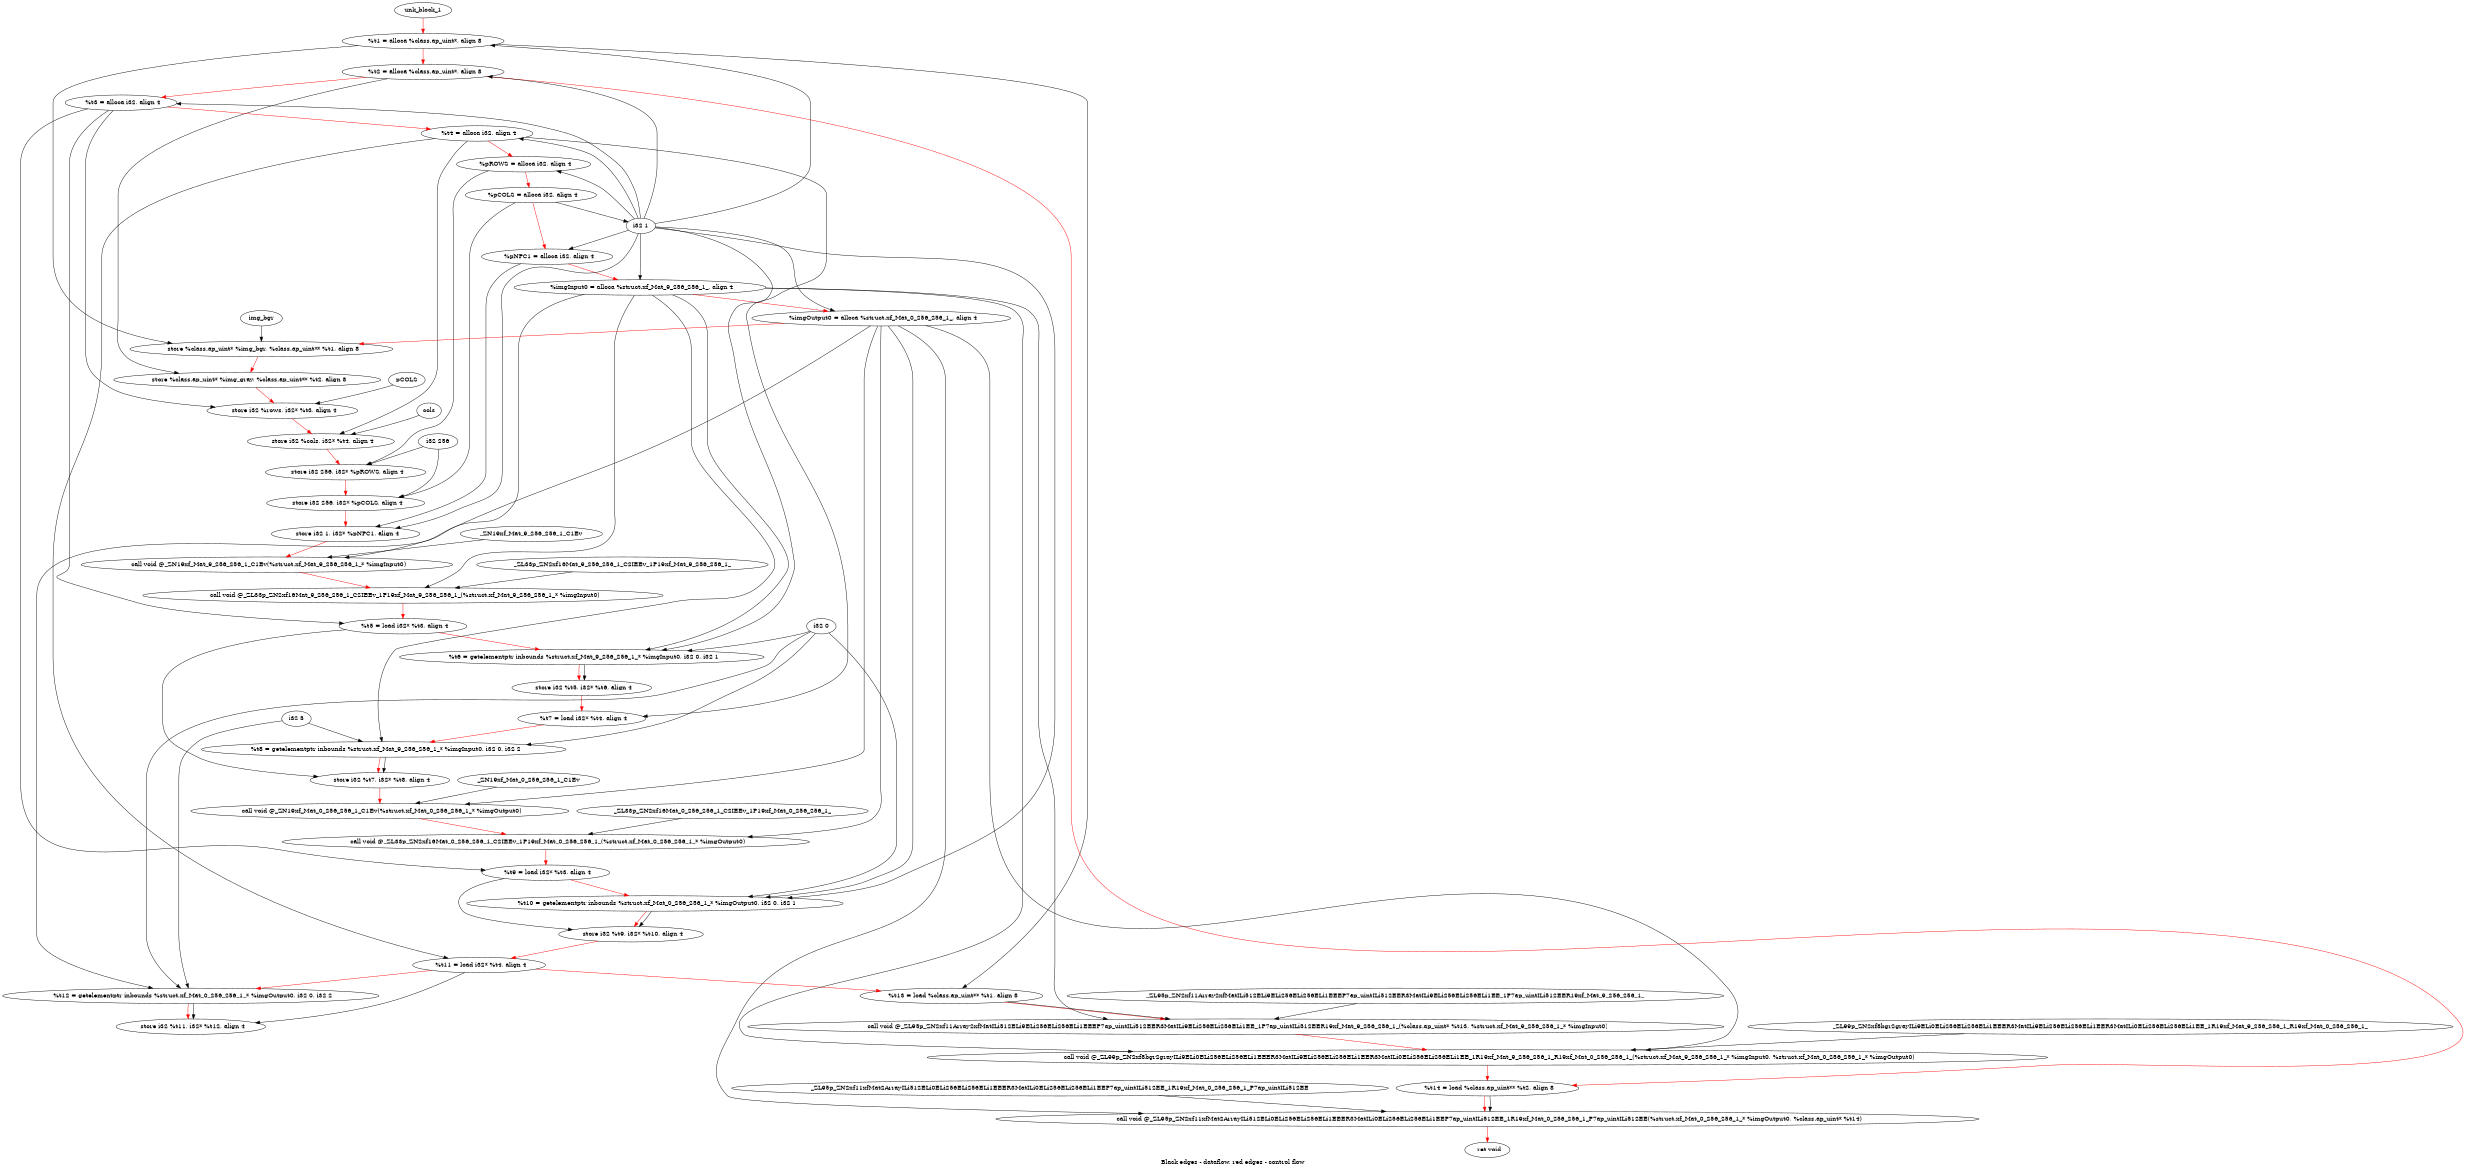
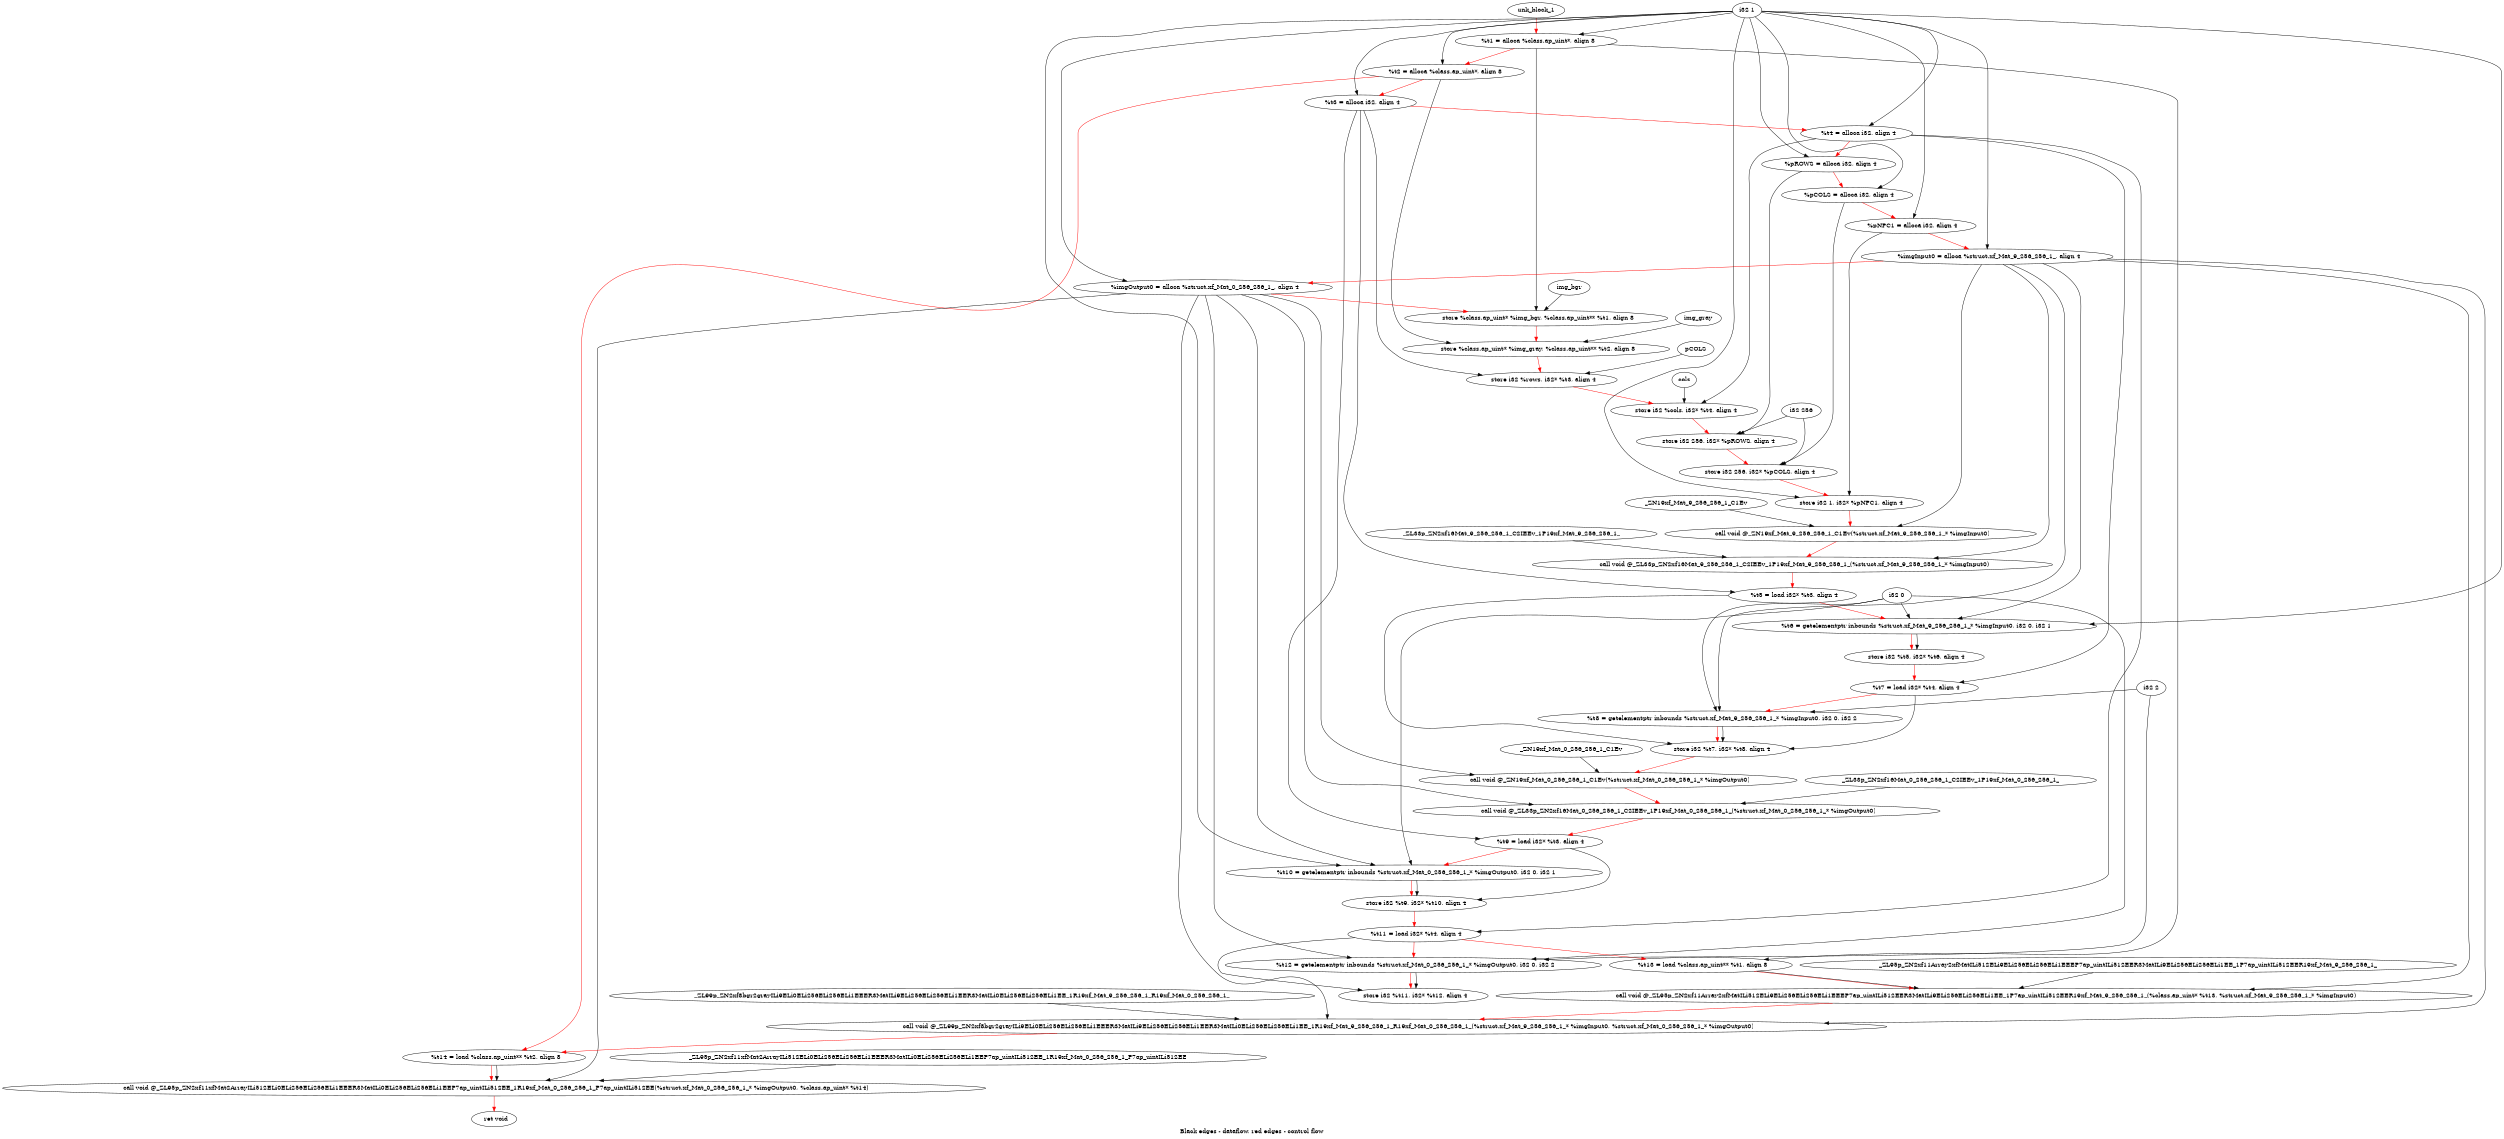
edge "%pCOLS = alloca i32, align 4" -> "i32 1": reversed
node "img_gray": added
node "i32 5": label "i32 5" -> "i32 2"
edge "%t7 = load i32* %t4, align 4" -> "store i32 %t7, i32* %t8, align 4": added
